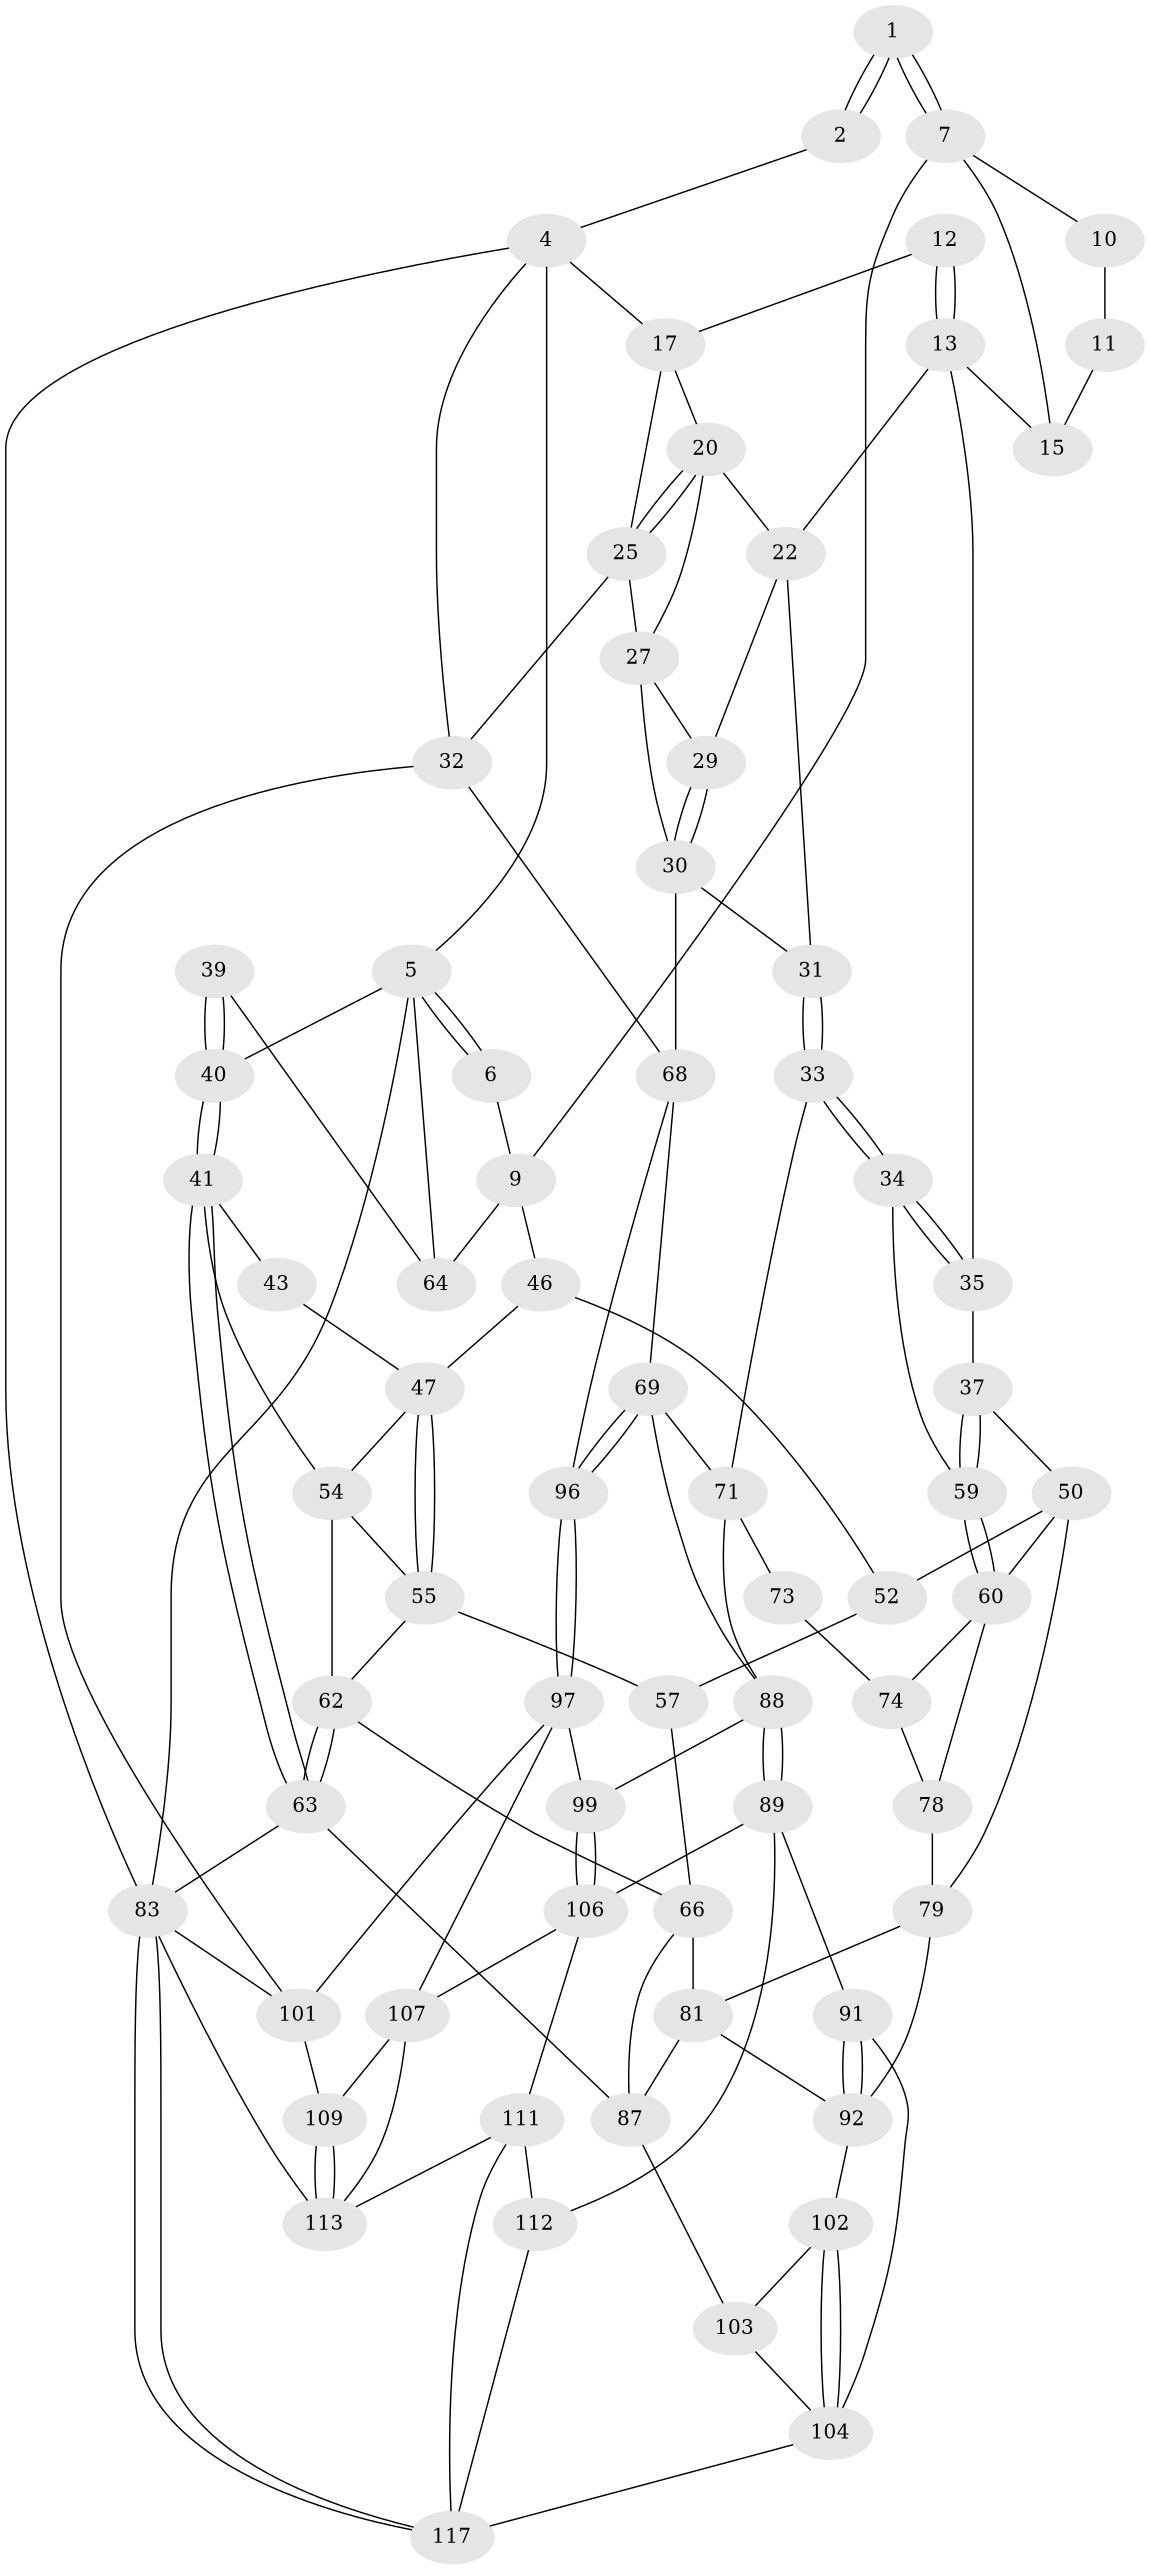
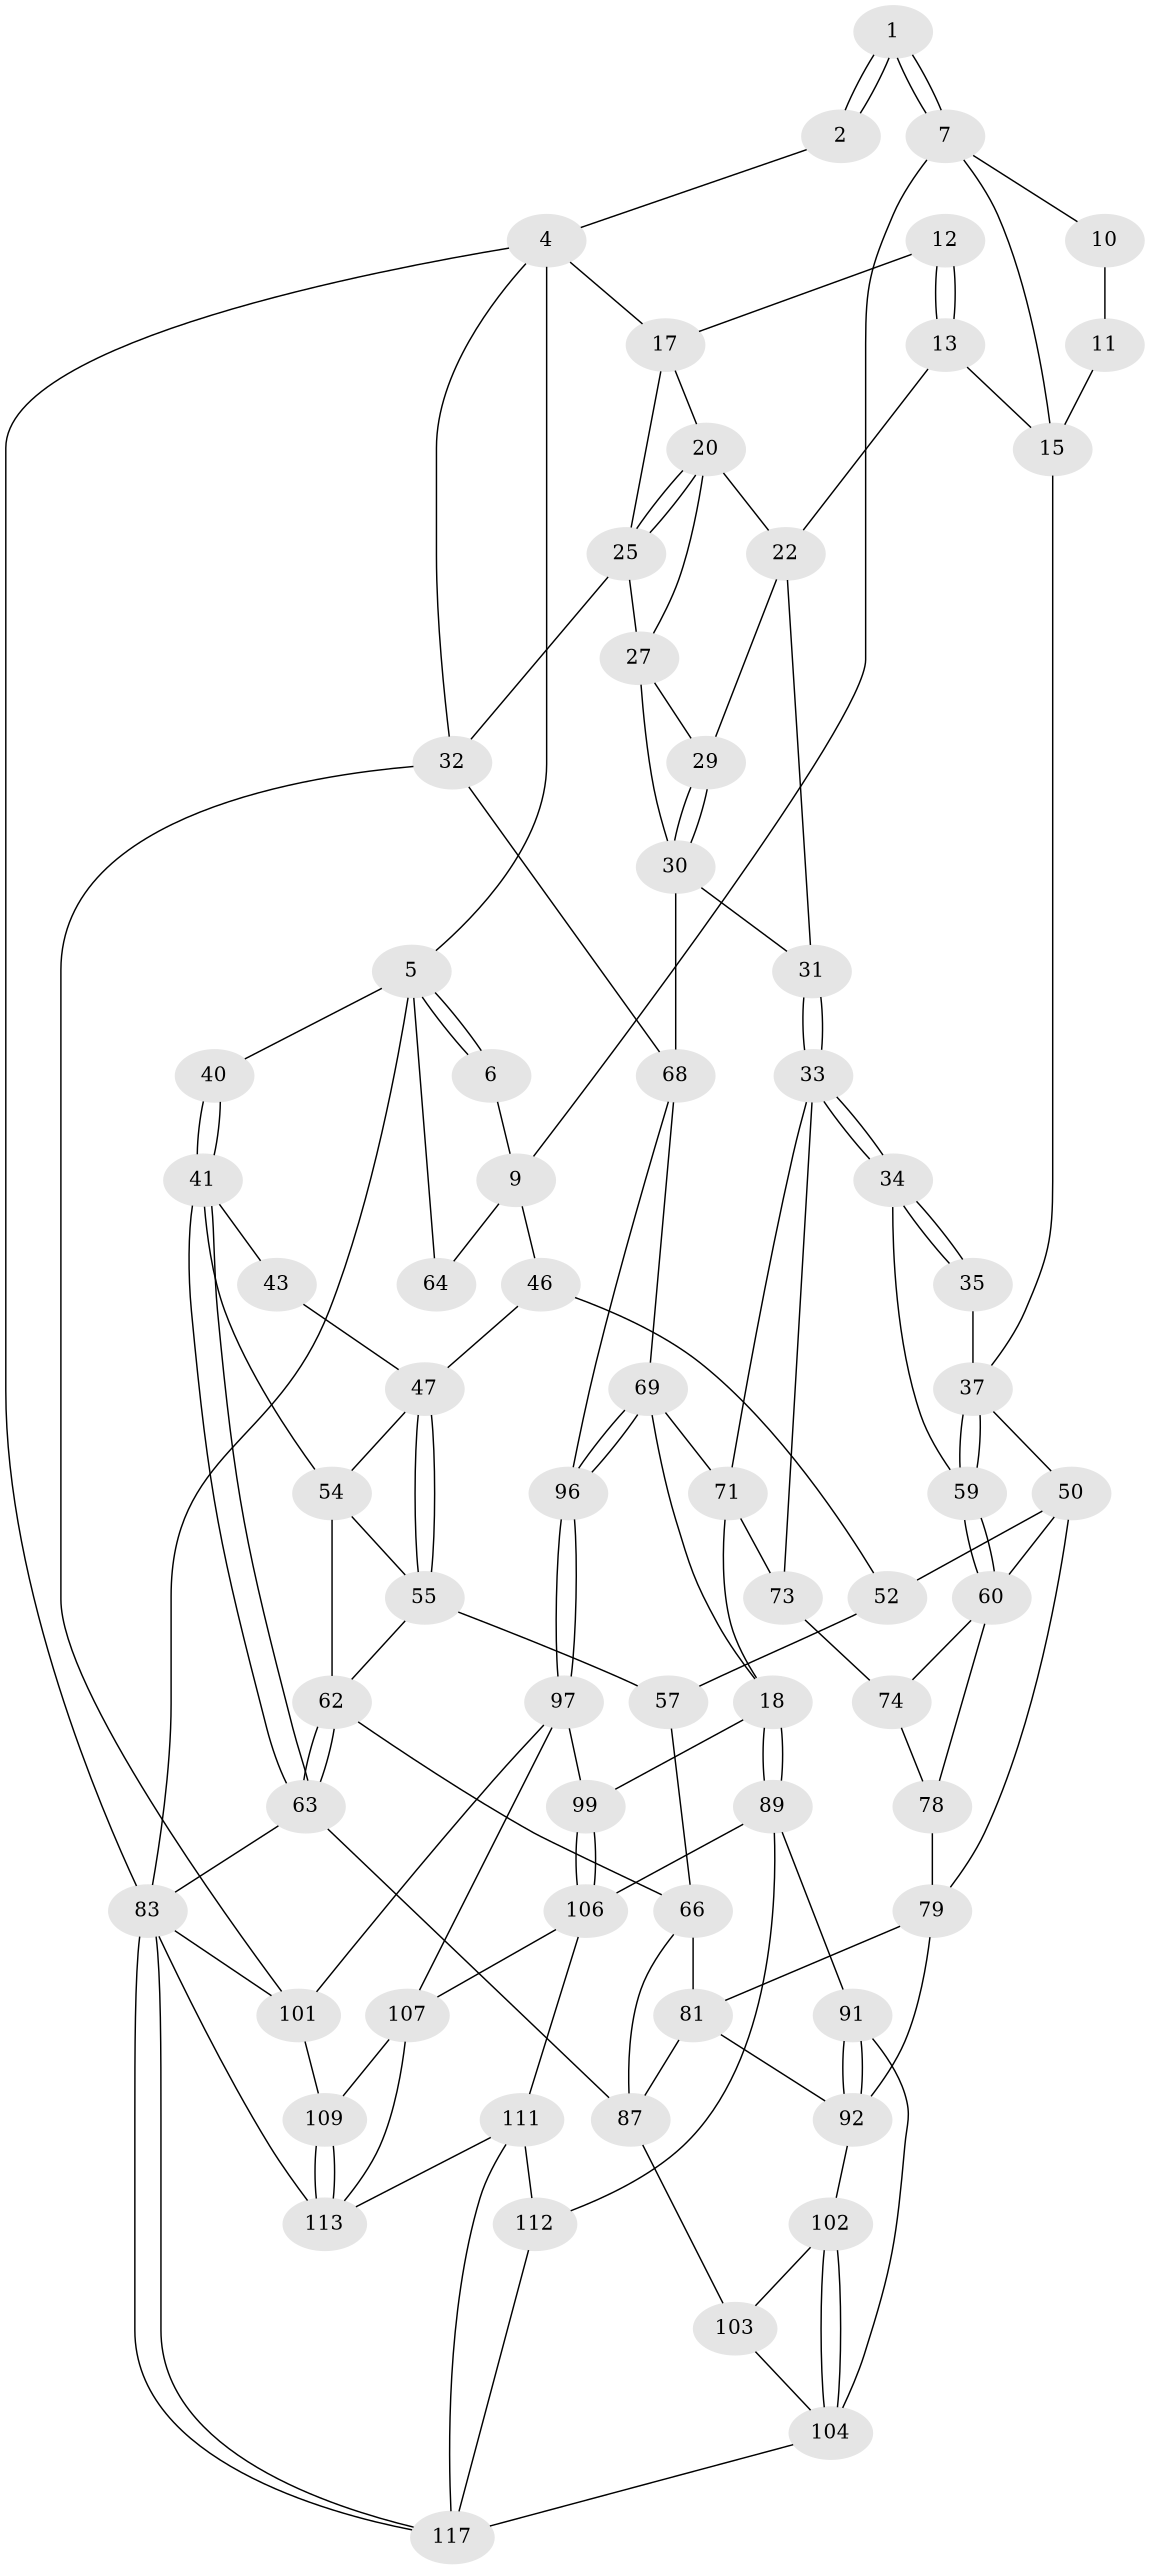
edge "13" -- "35": removed
edge "15" -- "37": added
node "39": removed
edge "33" -- "73": added
node "88": label "88" -> "18"
